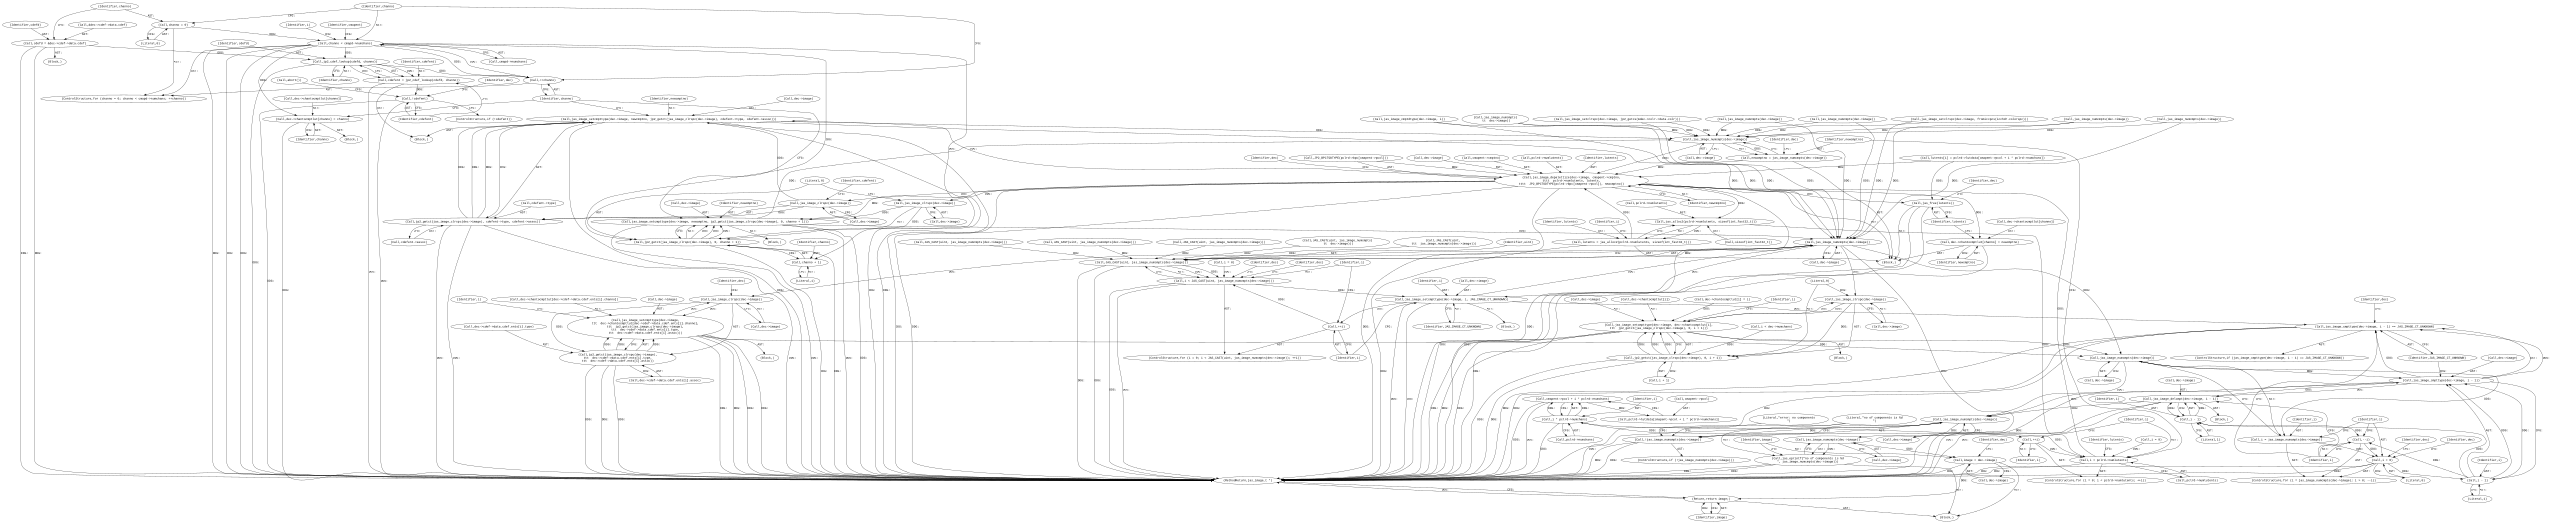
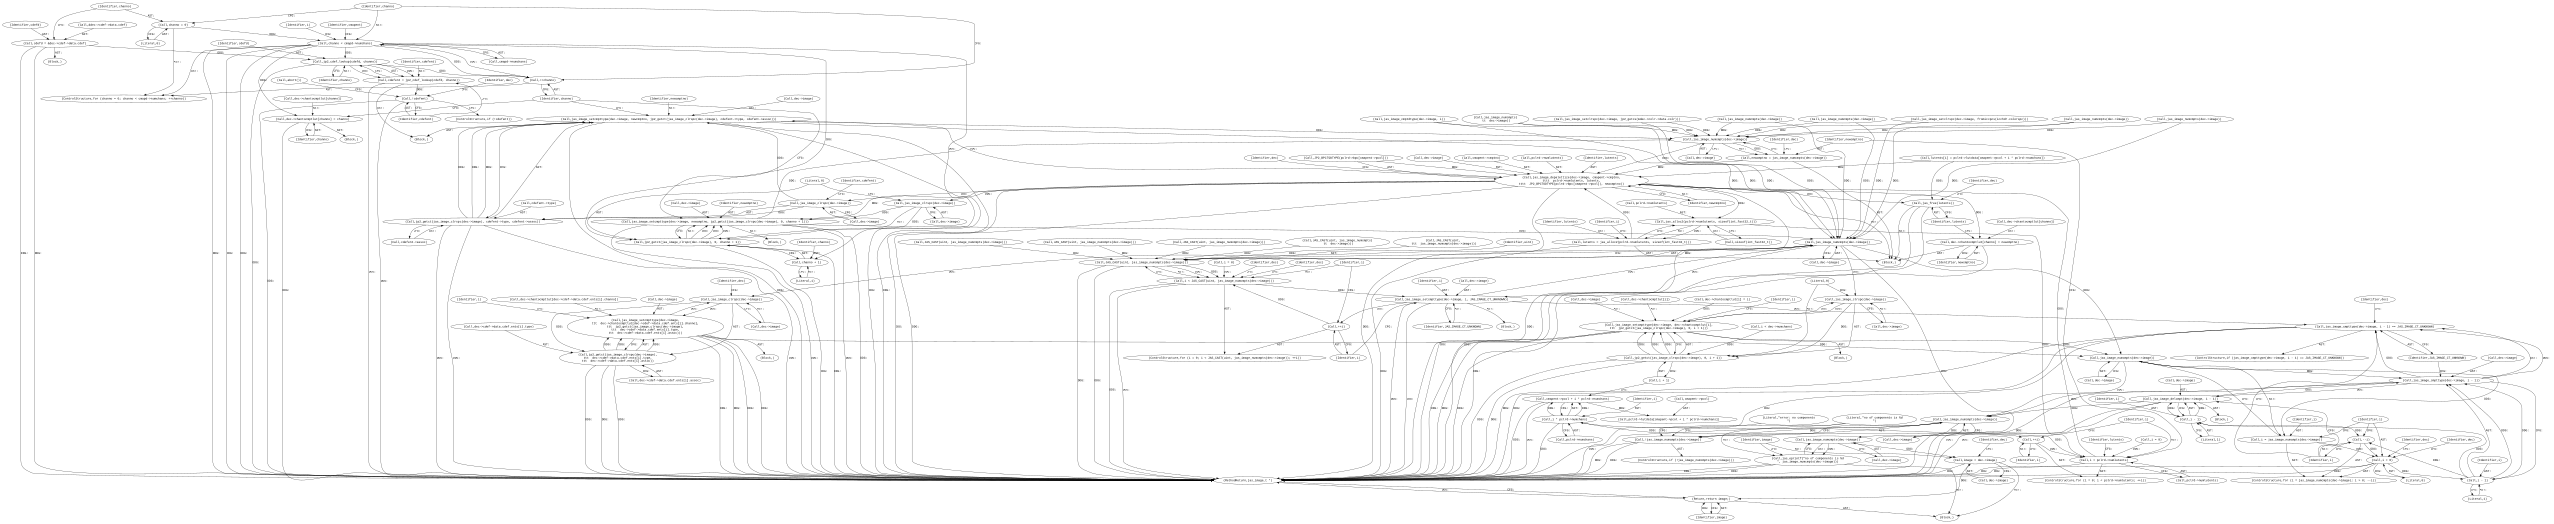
edge "(Call,jas_alloc2(pclrd->numlutents, sizeof(int_fast32_t)))" -> "(Call,sizeof(int_fast32_t))": added, label "CFG:"
edge "(Call,pclrd->lutdata[cmapent->pcol + i * pclrd->numchans])" -> "(Call,cmapent->pcol + i * pclrd->numchans)": now "(Call,i + 1)" -> "(Call,cmapent->pcol + i * pclrd->numchans)"
